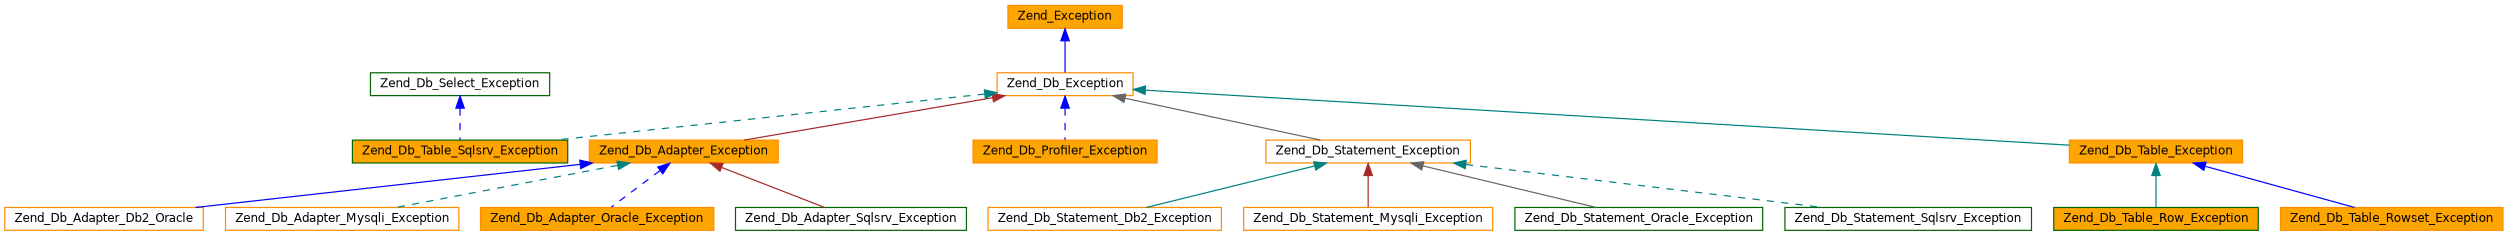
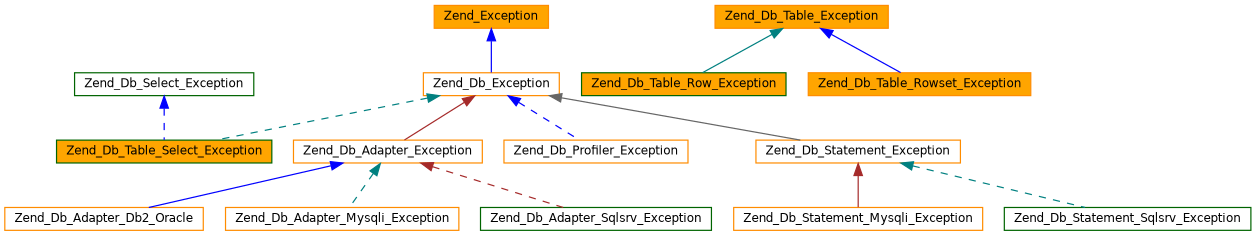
edge "Zend_Db_Table_Exception" -> "Zend_Db_Exception": removed
node "Zend_Db_Table_Sqlsrv_Exception": label "Zend_Db_Table_Sqlsrv_Exception" -> "Zend_Db_Table_Select_Exception"
node "Zend_Db_Adapter_Exception": fillcolor orange -> white
node "Zend_Db_Profiler_Exception": fillcolor orange -> white
edge "Zend_Db_Adapter_Sqlsrv_Exception" -> "Zend_Db_Adapter_Exception": style solid -> dashed
node "Zend_Db_Adapter_Oracle_Exception": removed
node "Zend_Db_Statement_Db2_Exception": removed
node "Zend_Db_Statement_Oracle_Exception": removed
